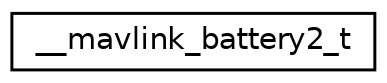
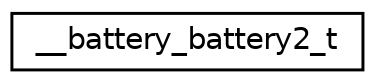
node "__mavlink_battery2_t": label "__mavlink_battery2_t" -> "__battery_battery2_t"
